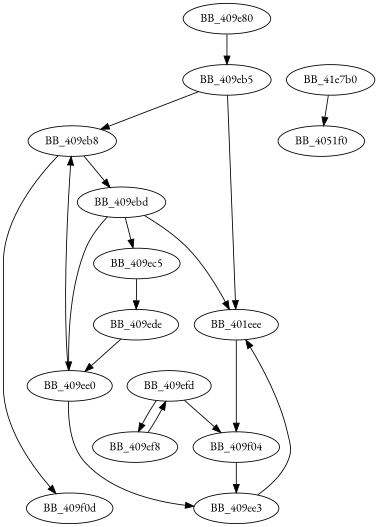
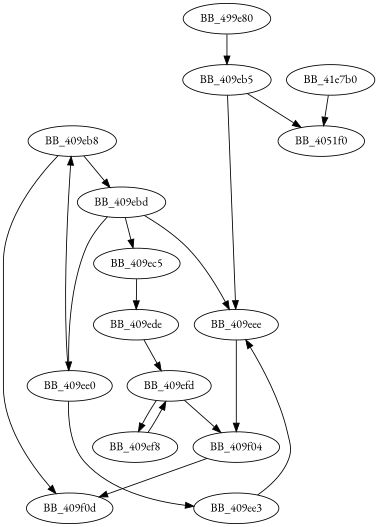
node "BB_409e80": label "BB_409e80" -> "BB_499e80"
edge "BB_409eb5" -> "BB_409eb8": now "BB_409eb5" -> "BB_4051f0"
node "BB_401eee": label "BB_401eee" -> "BB_409eee"
edge "BB_409ede" -> "BB_409ee0": now "BB_409ede" -> "BB_409efd"
edge "BB_409f04" -> "BB_409ee3": now "BB_409f04" -> "BB_409f0d"
